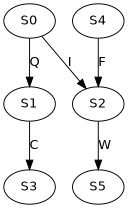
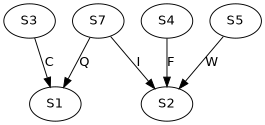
node "S0": label "S0" -> "S7"
edge "S1" -> "S3": reversed
edge "S2" -> "S5": reversed
